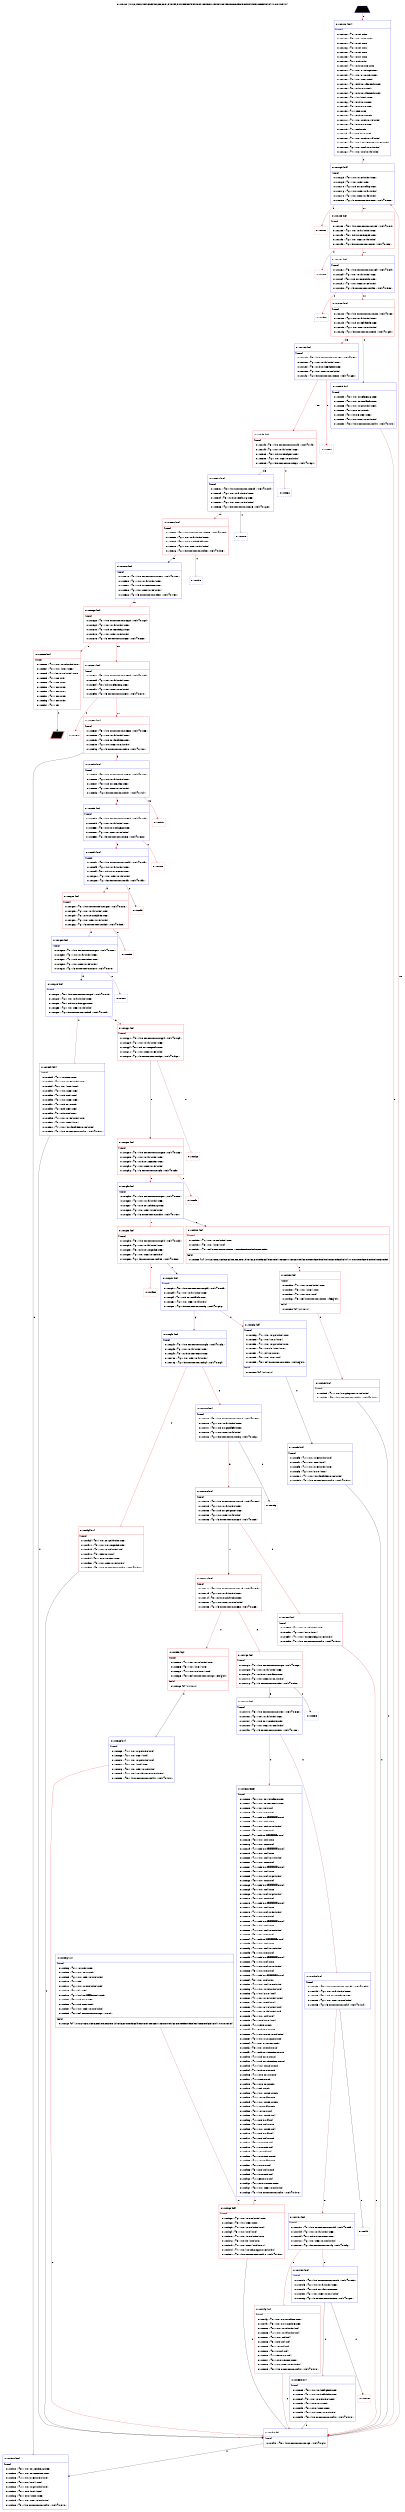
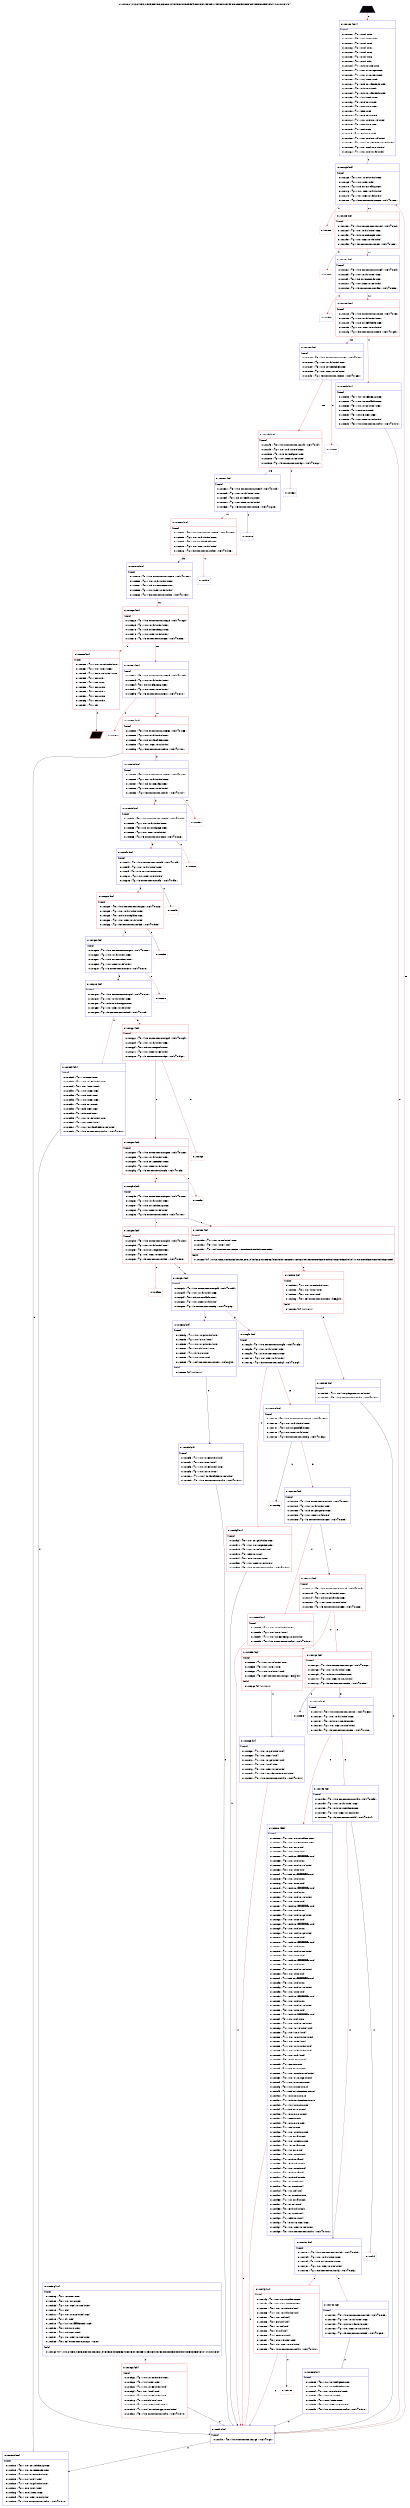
edge "0x401822 [333]" -> "0x401b62 [39]": now "0x401822 [333]" -> "0x401f71 [5]"
edge "0x4017d0 [28]" -> "0x4017ec": now "0x4017f6 [44]" -> "0x4017ec"
